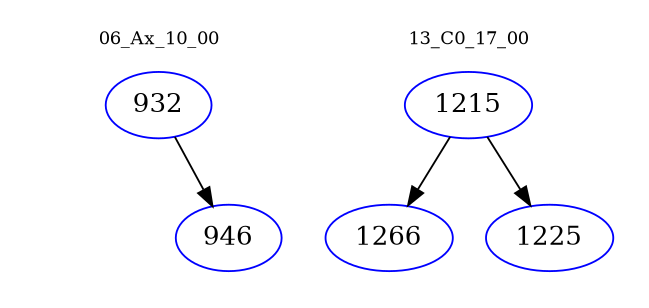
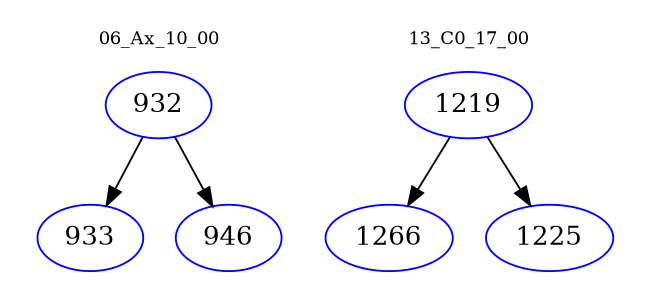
node "1215": label "1215" -> "1219"
node "933": added
